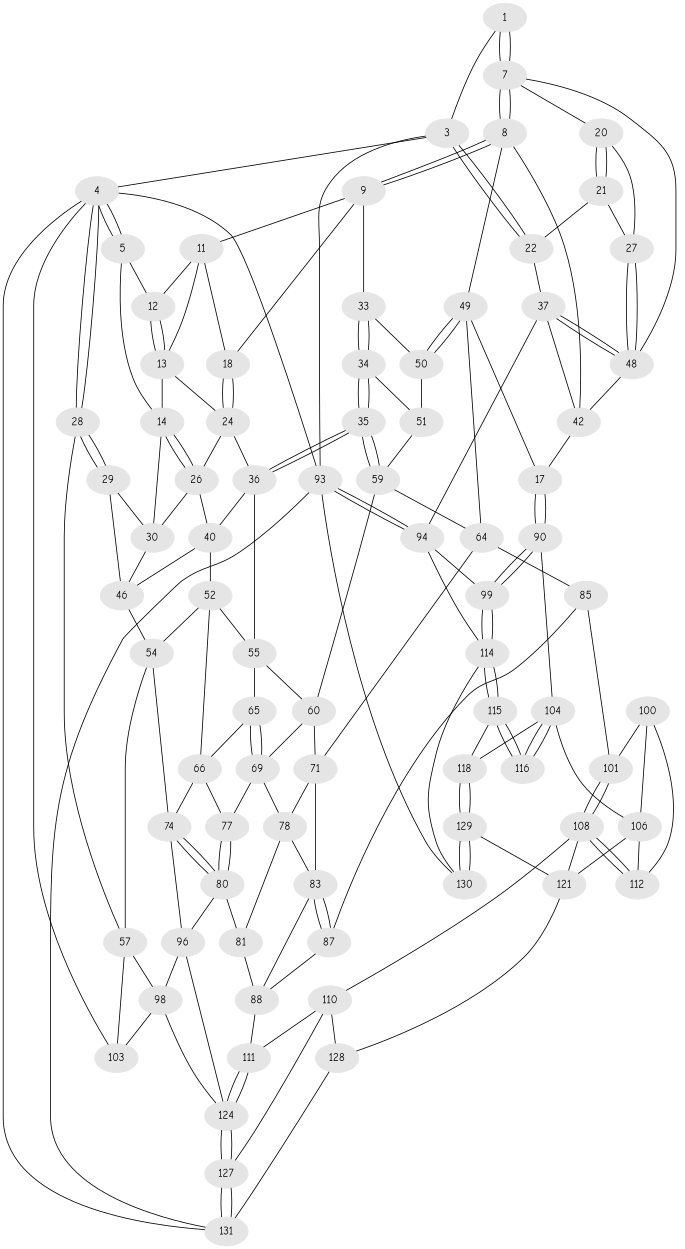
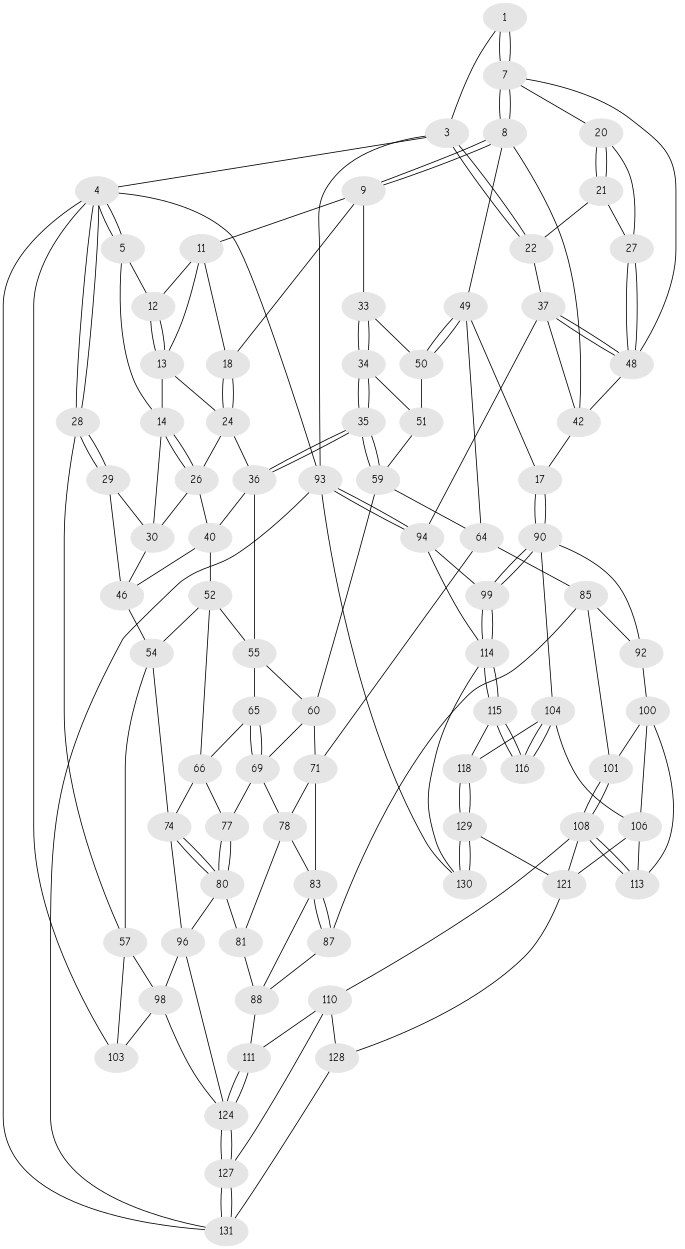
node "92": added
node "112": label "112" -> "113"
